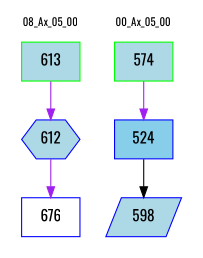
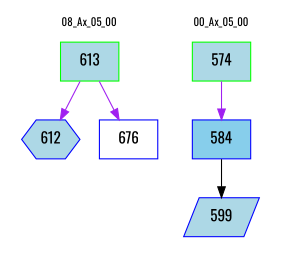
node "524": label "524" -> "584"
edge "612" -> "676": now "613" -> "676"
node "598": label "598" -> "599"
